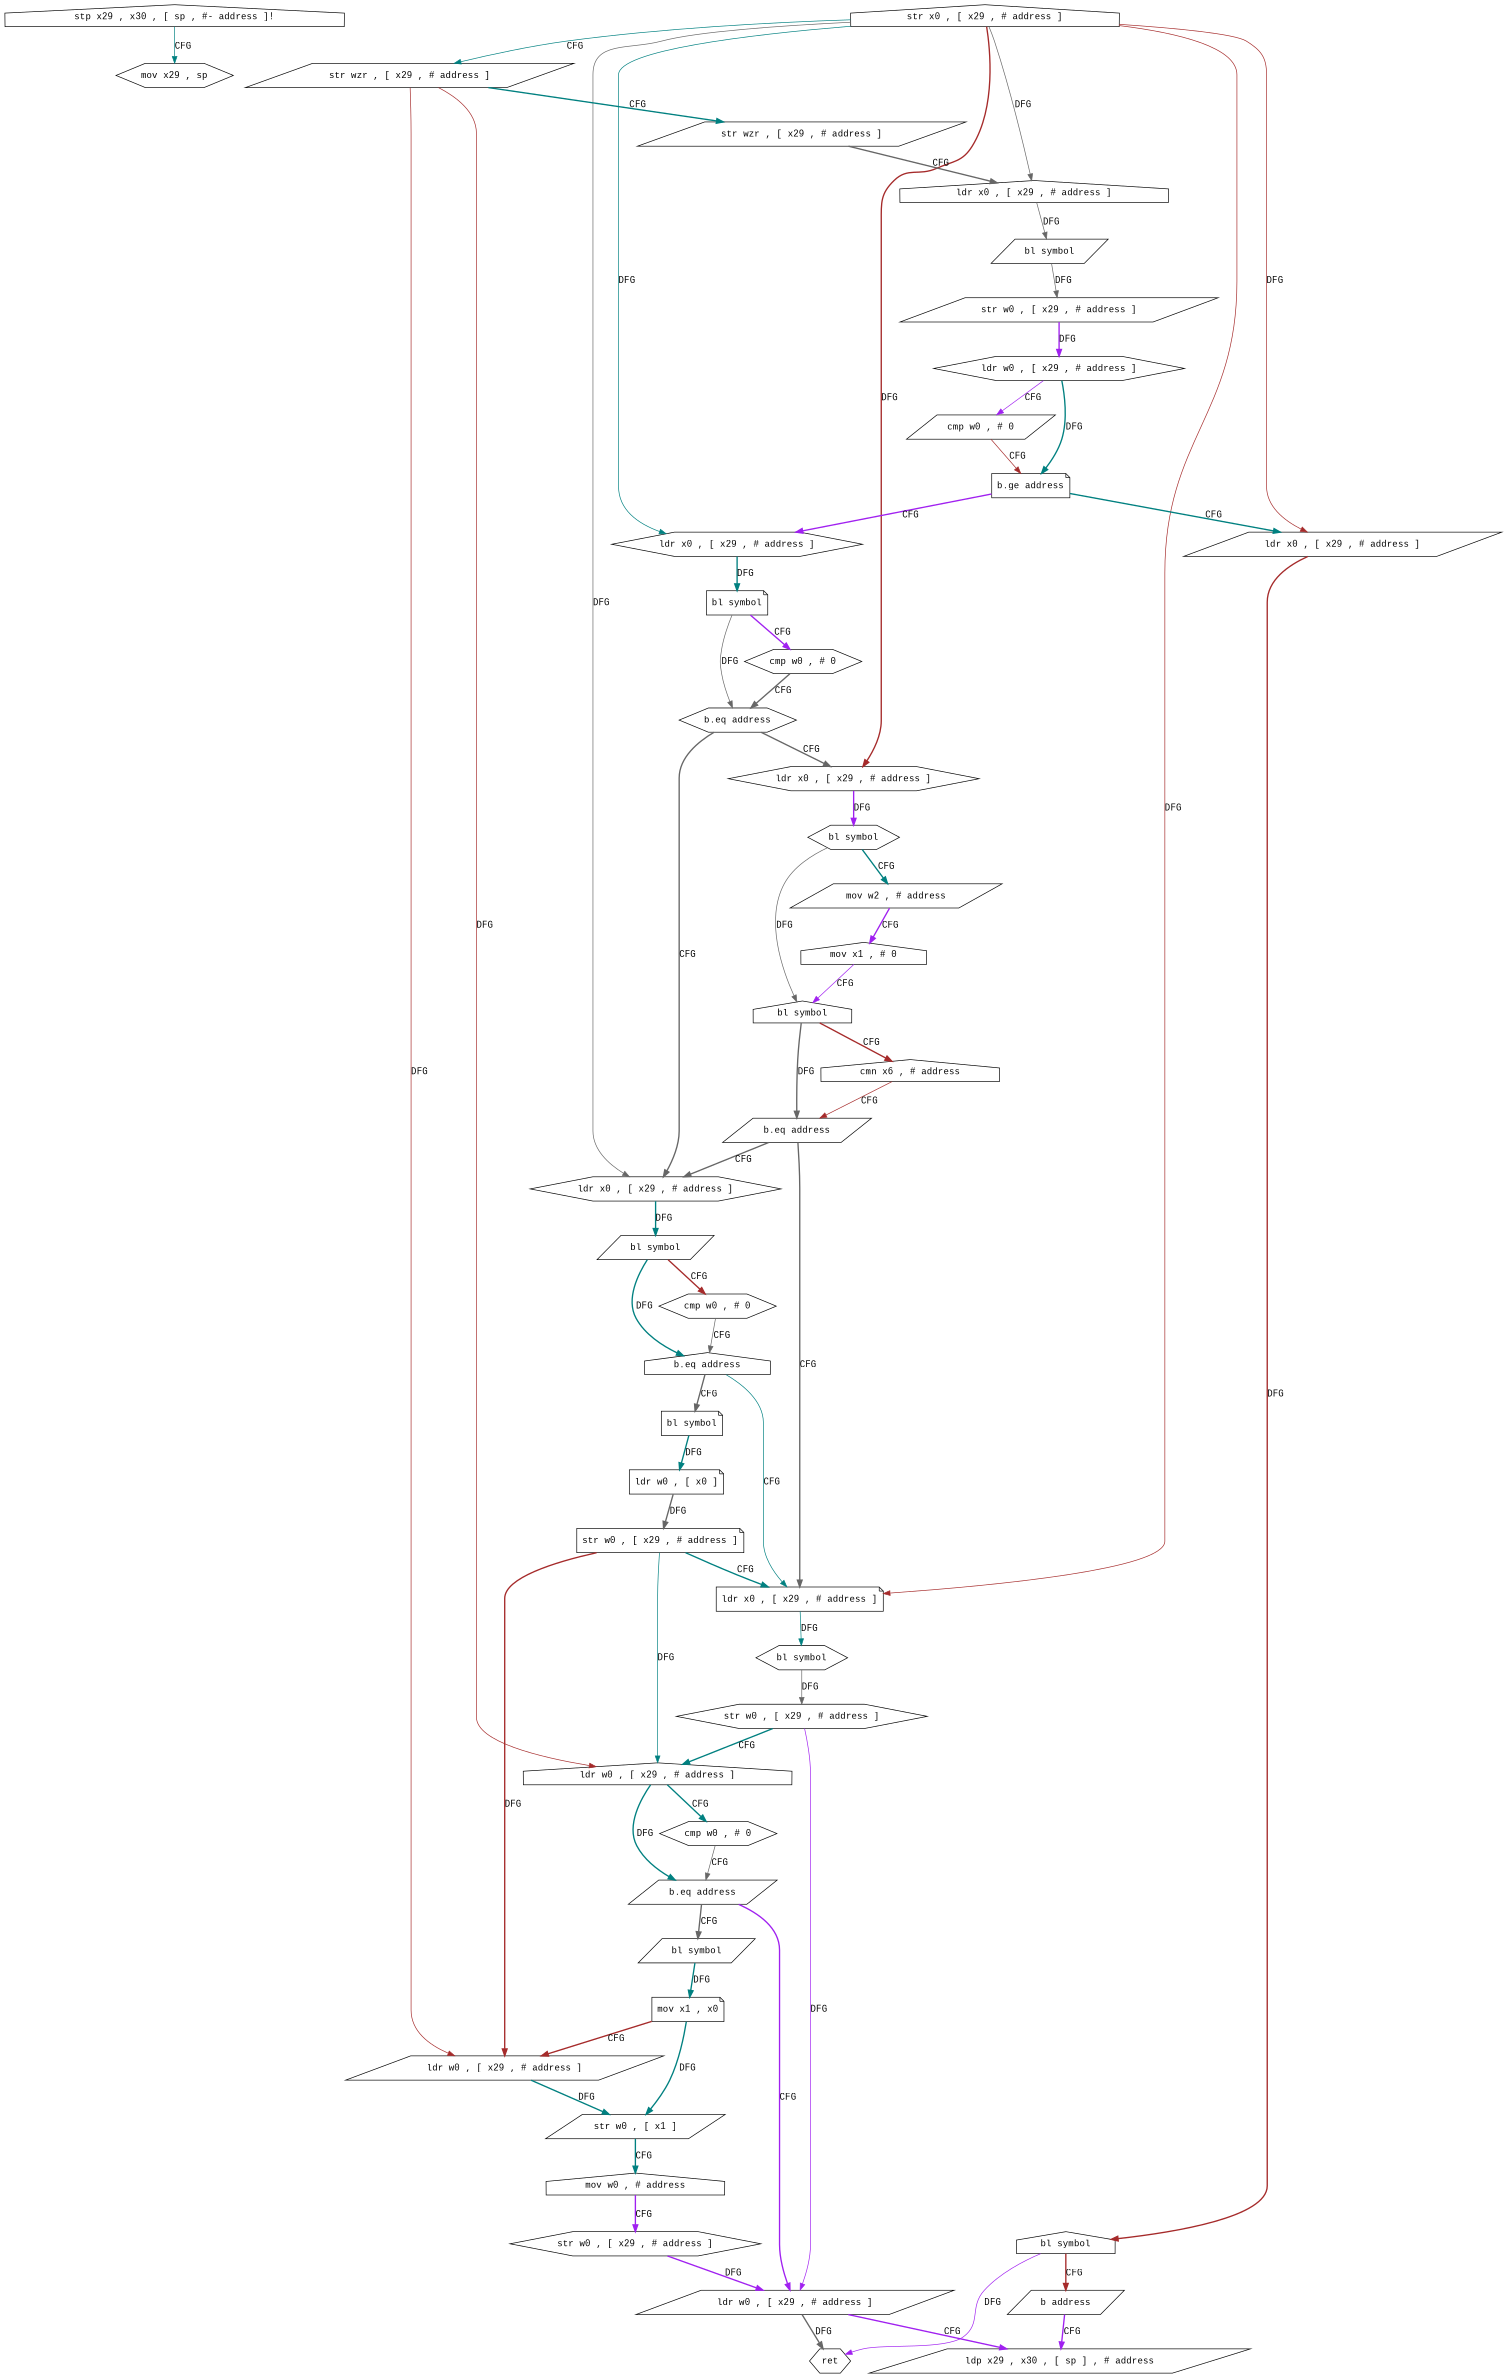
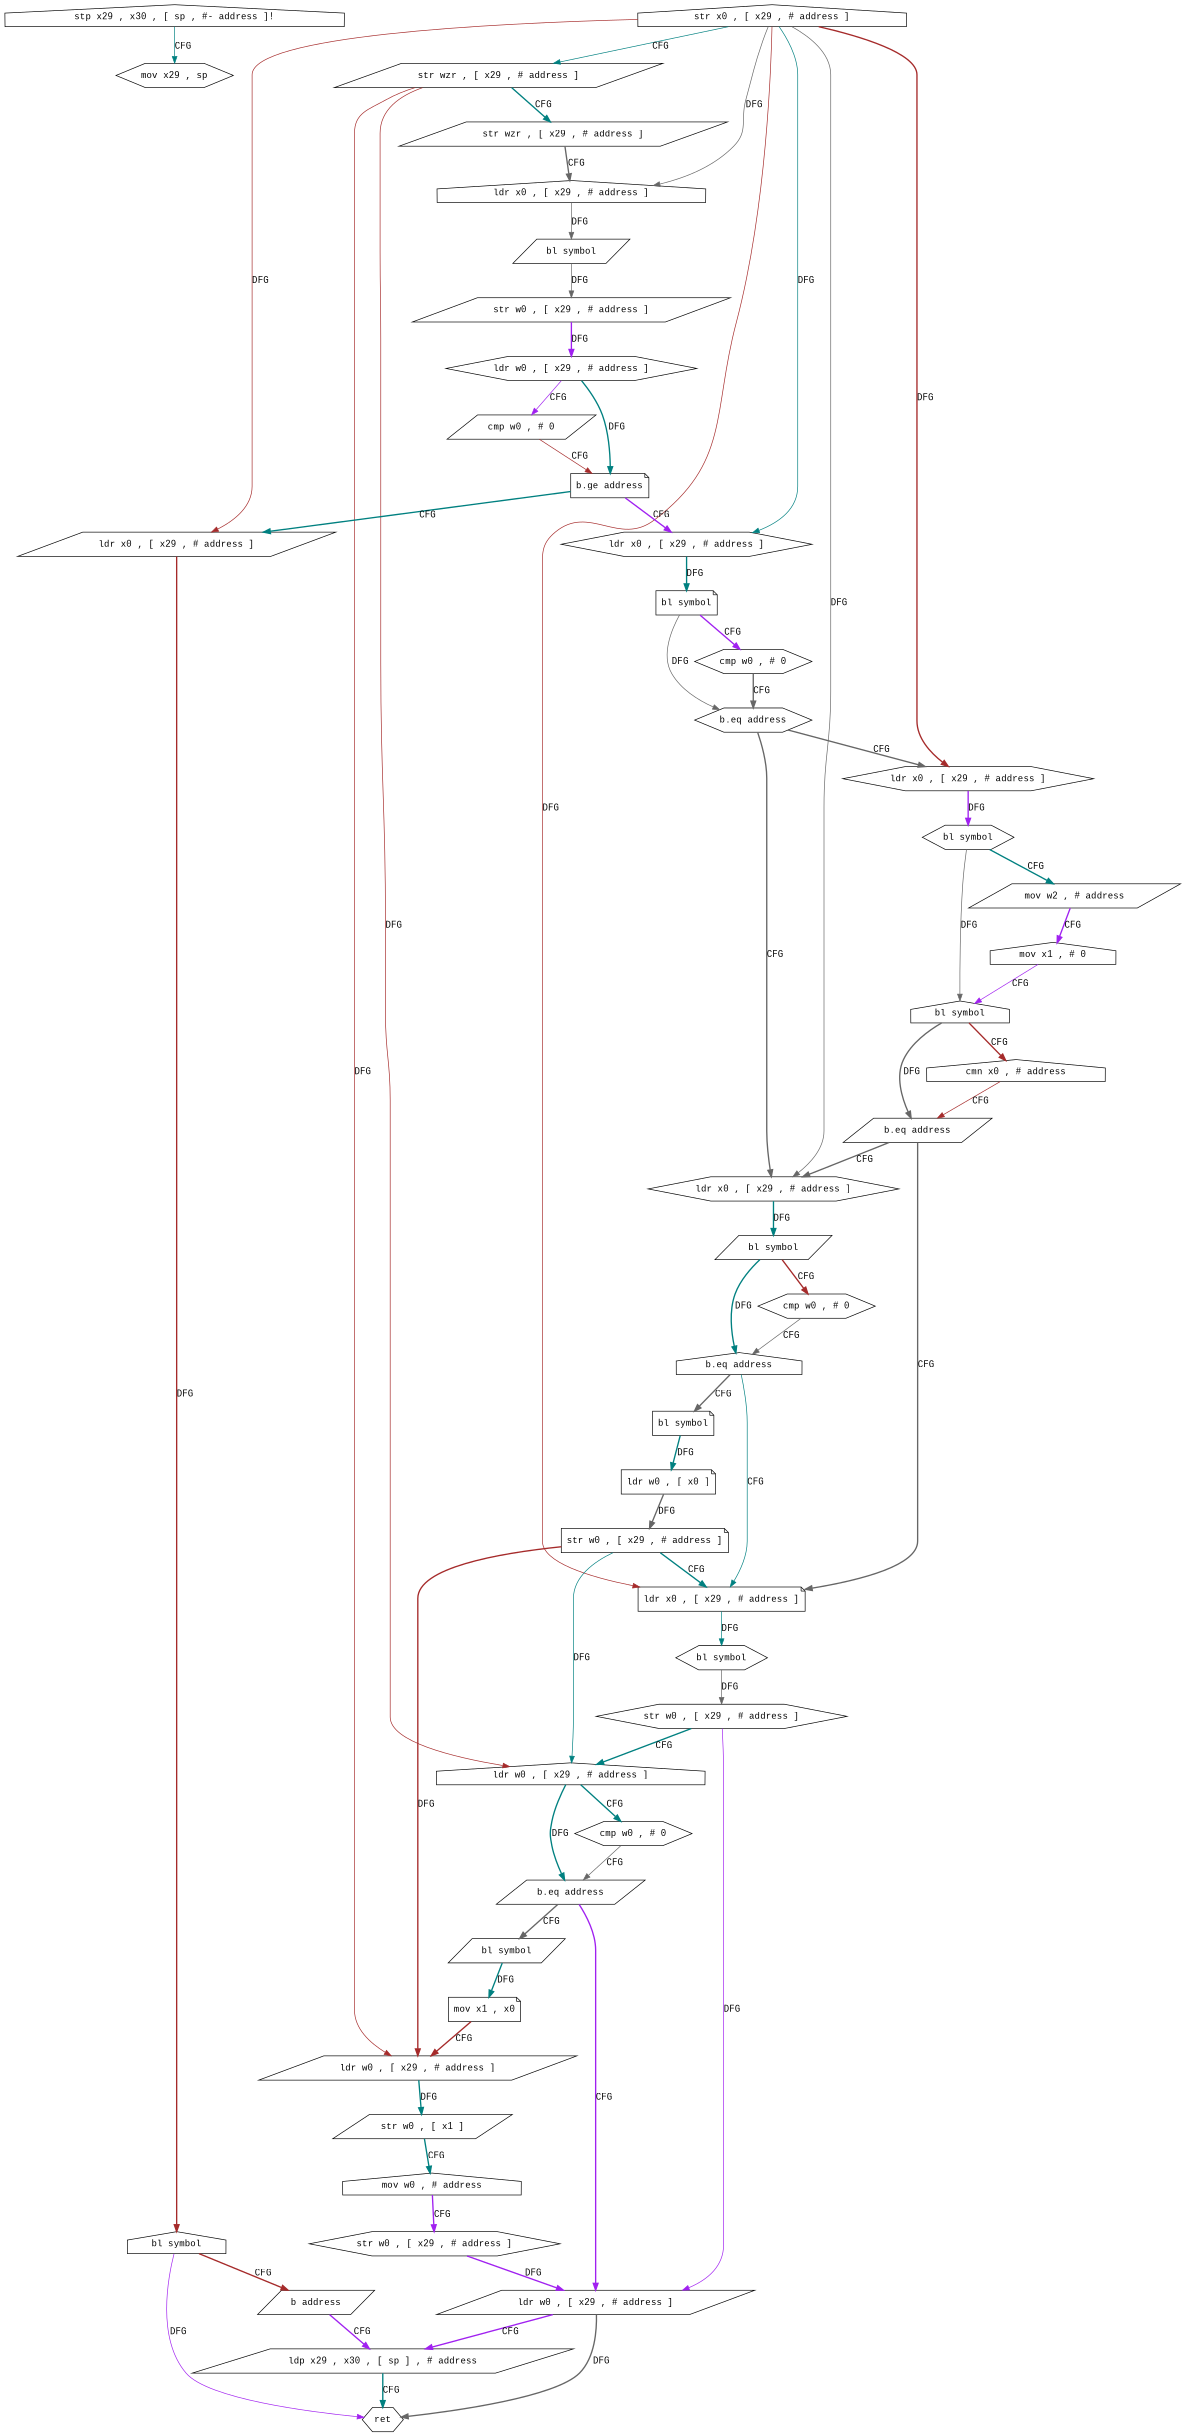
node "cmn x6 , # address": label "cmn x6 , # address" -> "cmn x0 , # address"
edge "mov x1 , x0" -> "str w0 , [ x1 ]": removed, label "DFG"
edge "ldp x29 , x30 , [ sp ] , # address" -> "ret": added, label "CFG"
